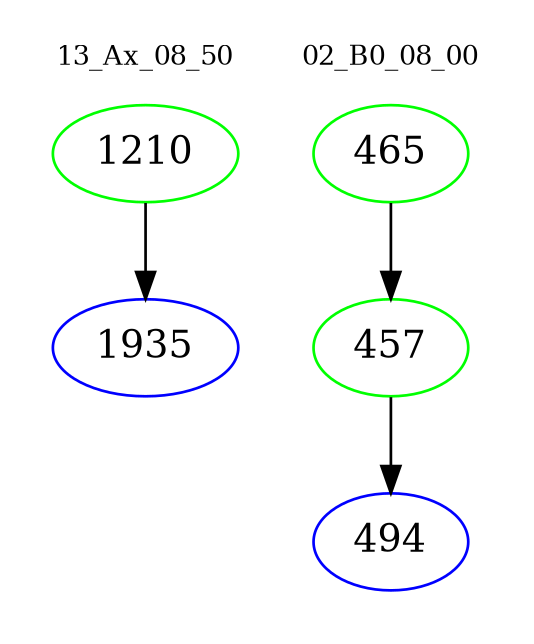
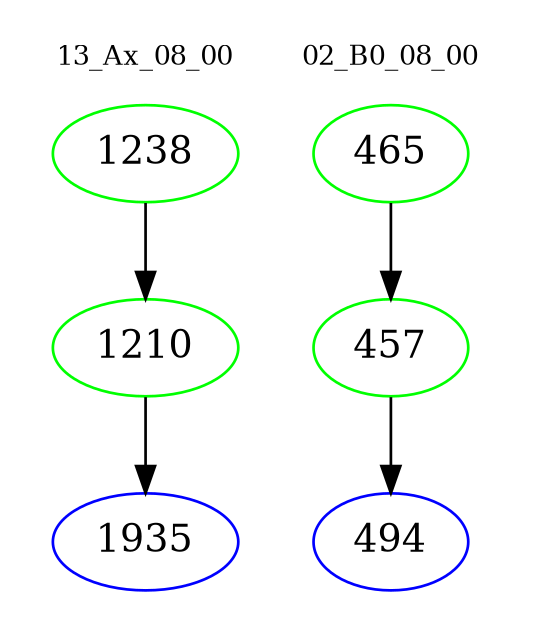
cluster "13_Ax_08_50": label "13_Ax_08_50" -> "13_Ax_08_00"
node "1238": added
